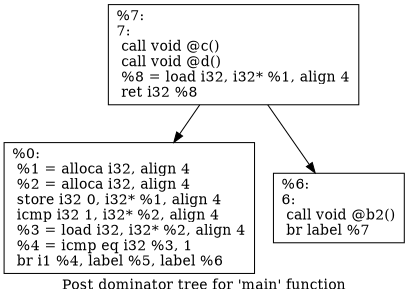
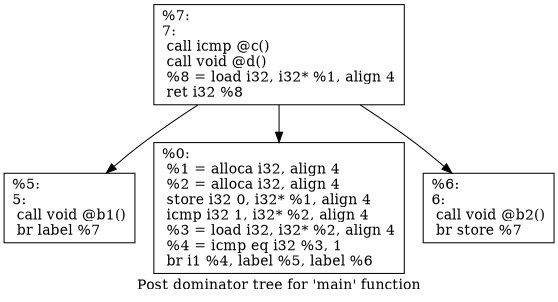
node "%7:": text "call void @c()" -> "call icmp @c()"
node "%5:": added
node "%6:": text "br label %7" -> "br store %7"
